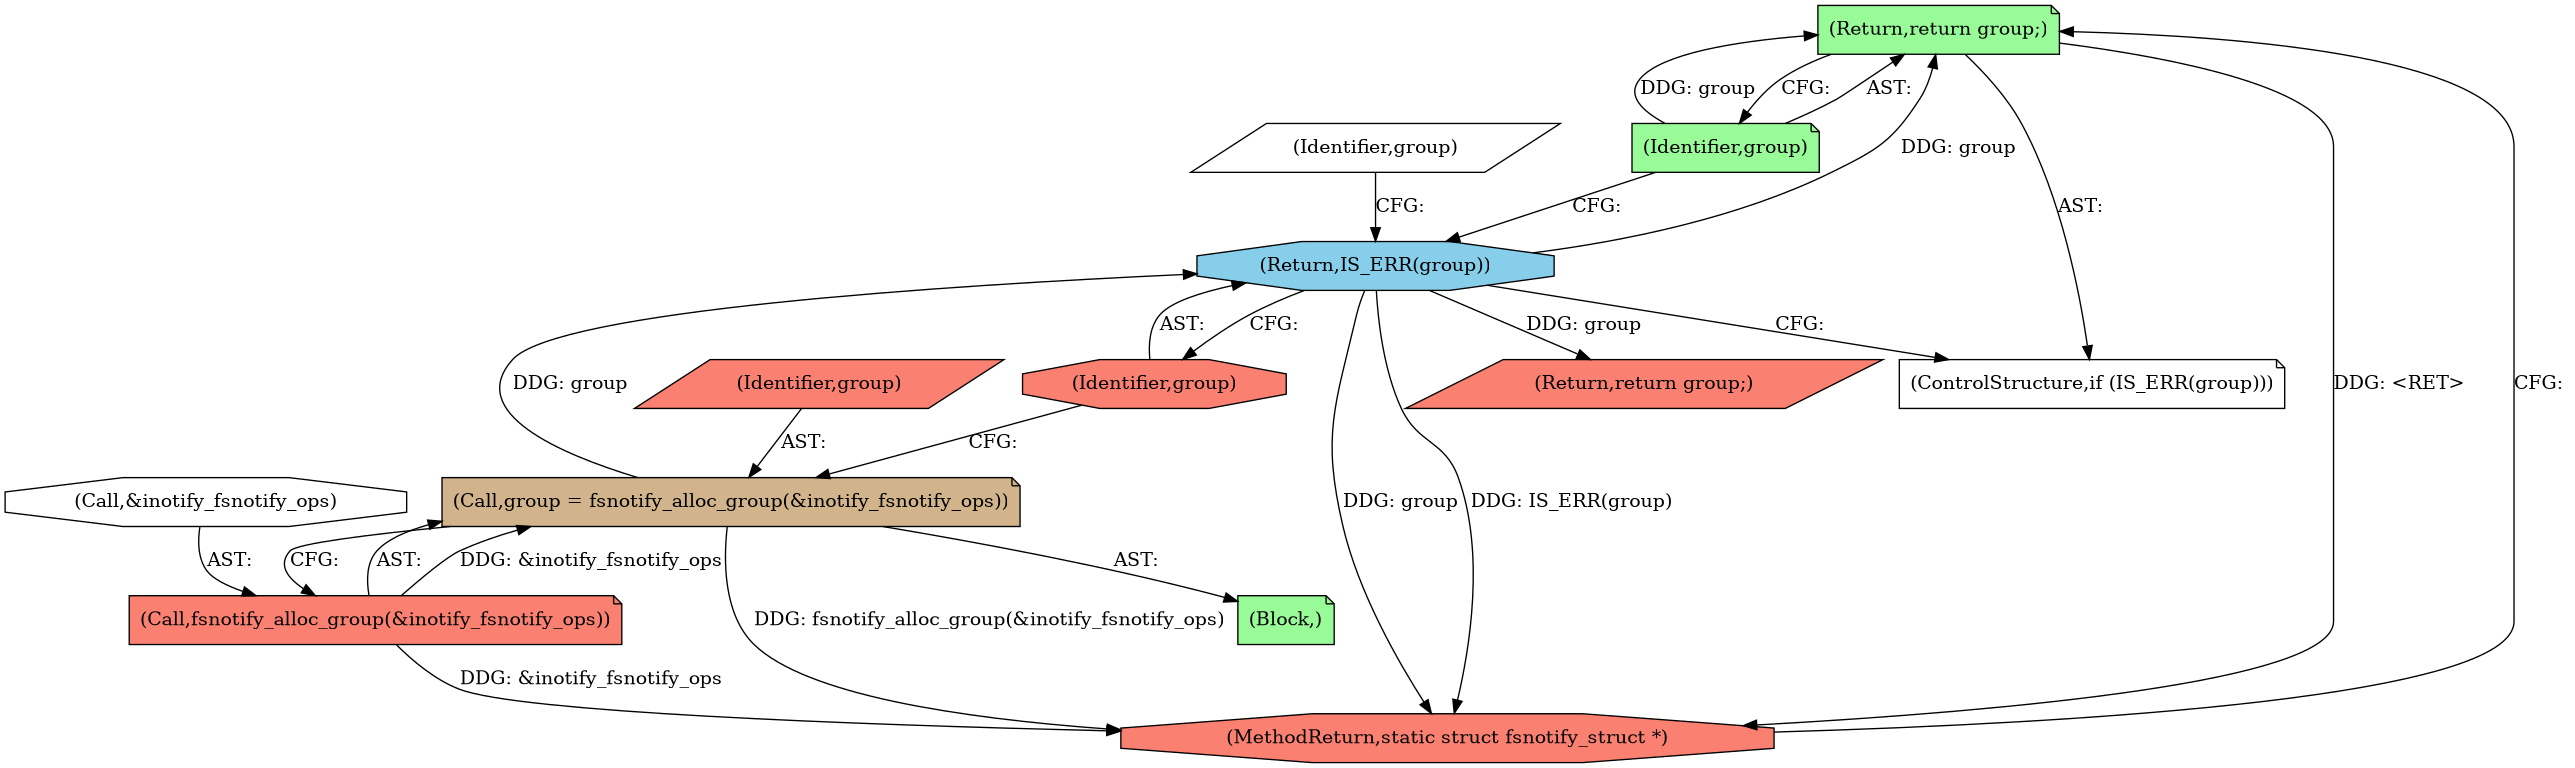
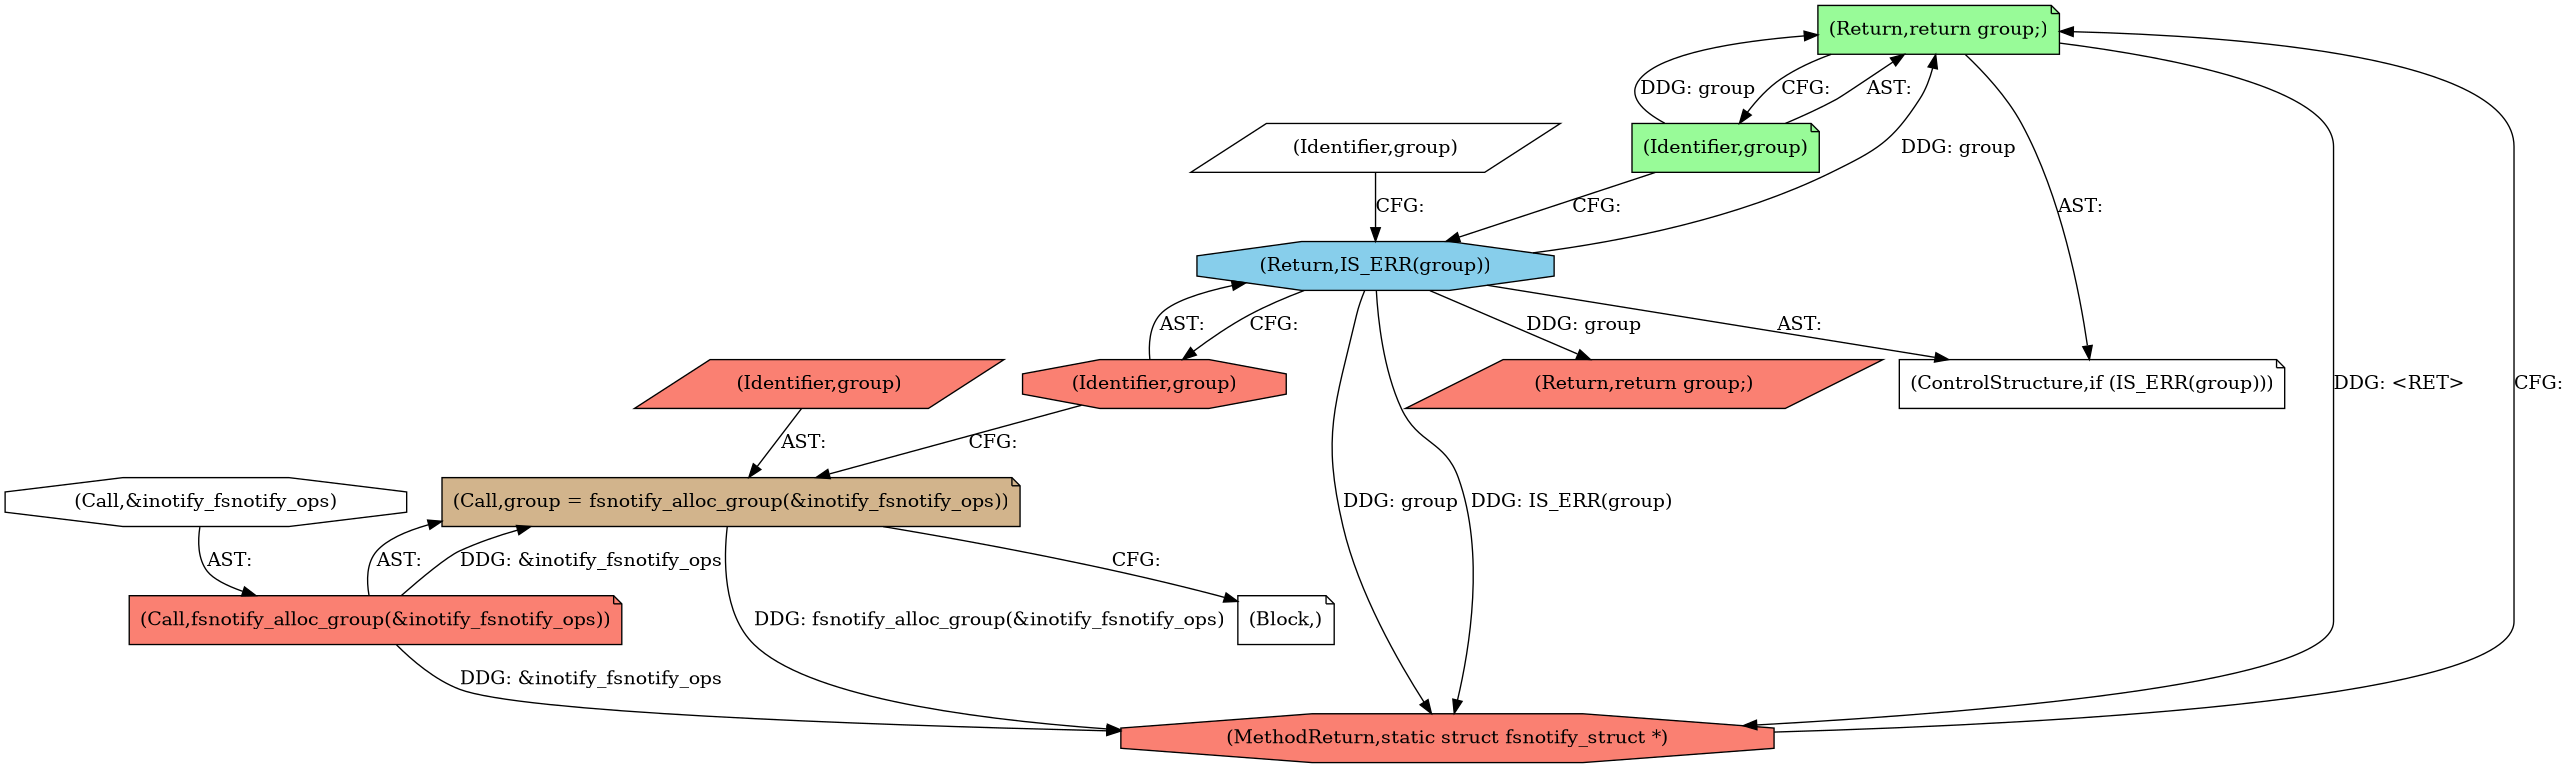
edge "(Call,group = fsnotify_alloc_group(&inotify_fsnotify_ops))" -> "(Return,IS_ERR(group))": removed, label "DDG: group"
edge "(Return,IS_ERR(group))" -> "(ControlStructure,if (IS_ERR(group)))": label "CFG: " -> "AST: "
edge "(Call,group = fsnotify_alloc_group(&inotify_fsnotify_ops))" -> "(Call,fsnotify_alloc_group(&inotify_fsnotify_ops))": removed, label "CFG:"
edge "(Call,group = fsnotify_alloc_group(&inotify_fsnotify_ops))" -> "(Block,)": label "AST: " -> "CFG: "
node "(Block,)": fillcolor palegreen -> white
